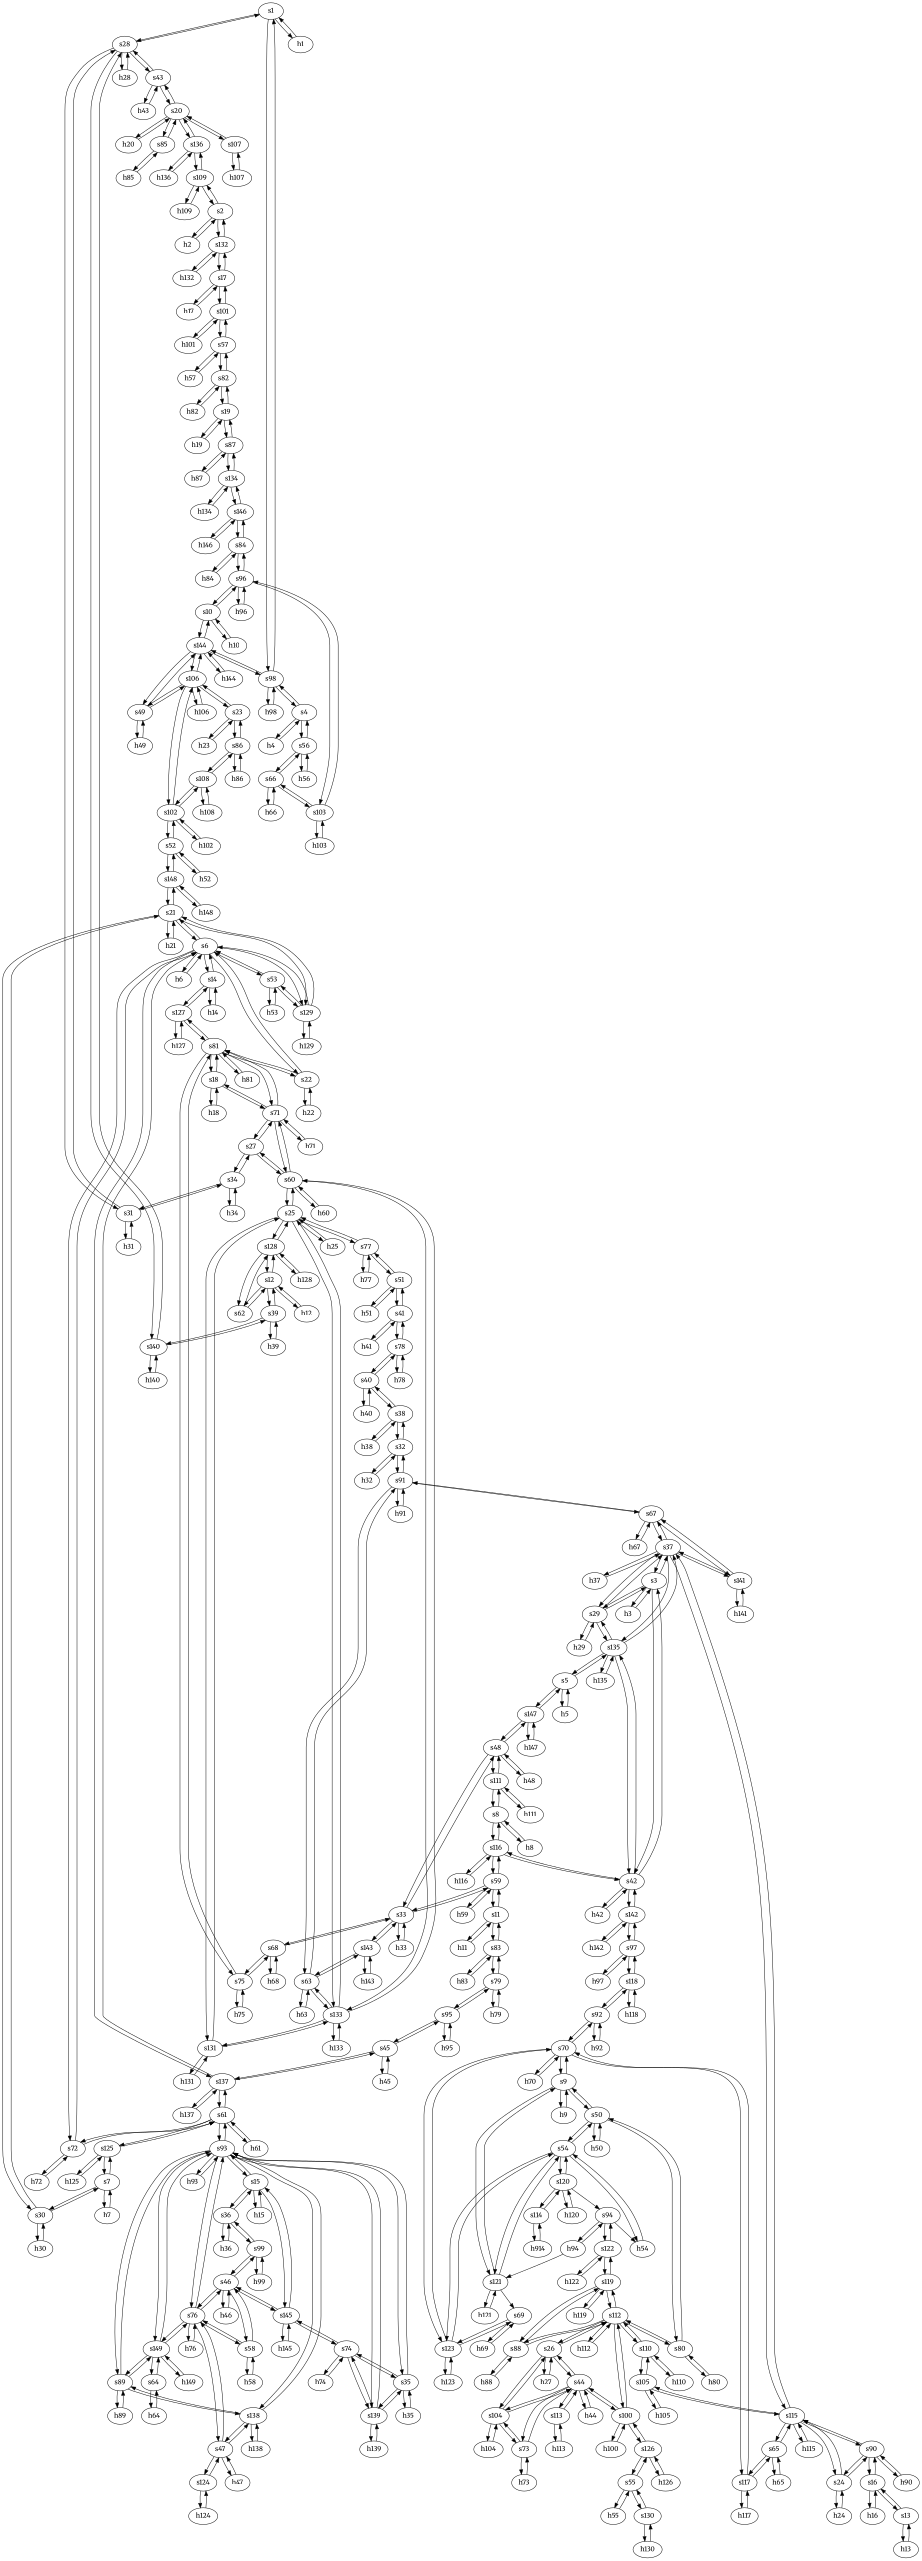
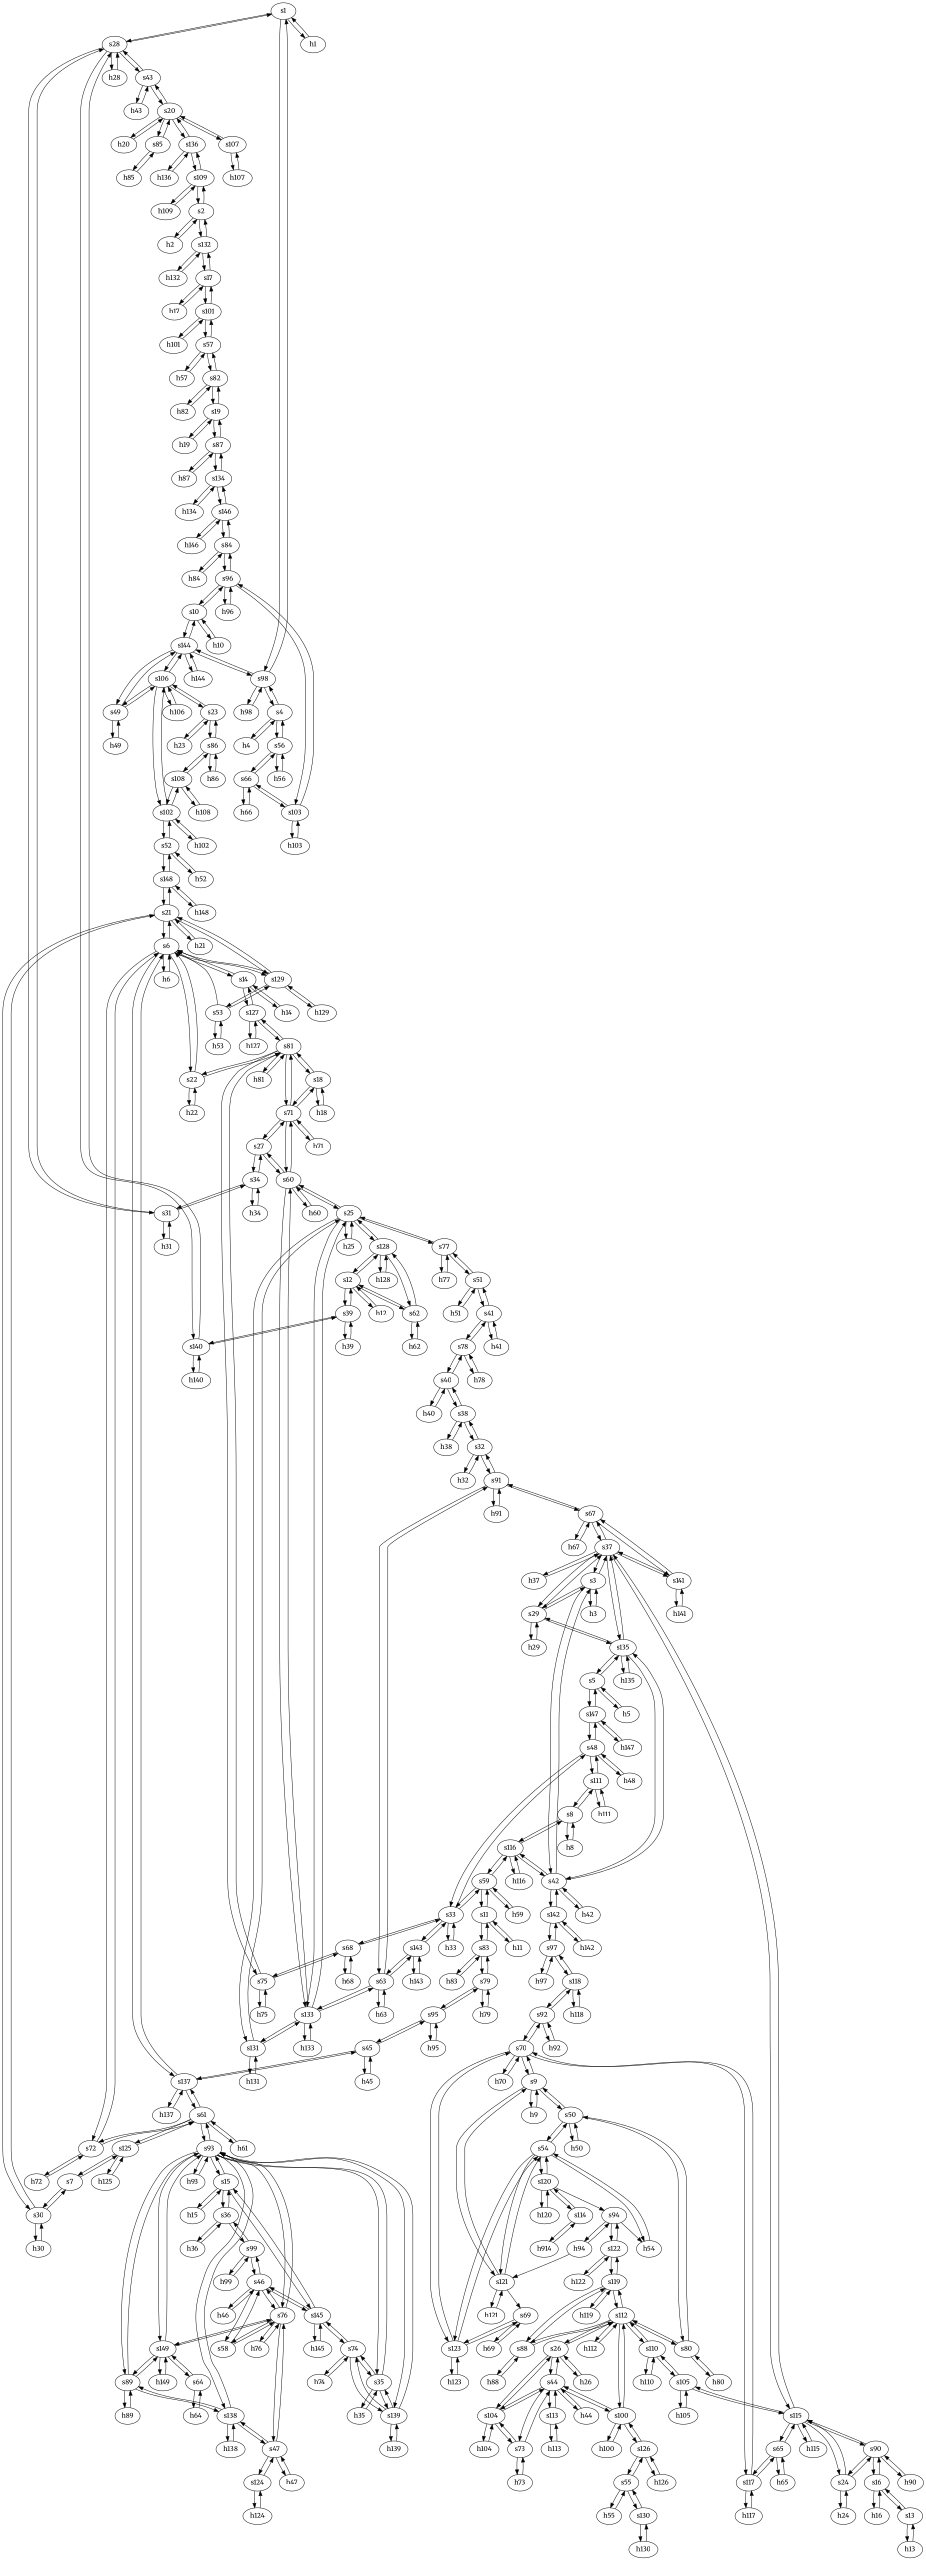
edge "s6" -> "s53": removed
node "h62": added
node "h7": removed
node "h58": removed
node "h27": label "h27" -> "h26"
